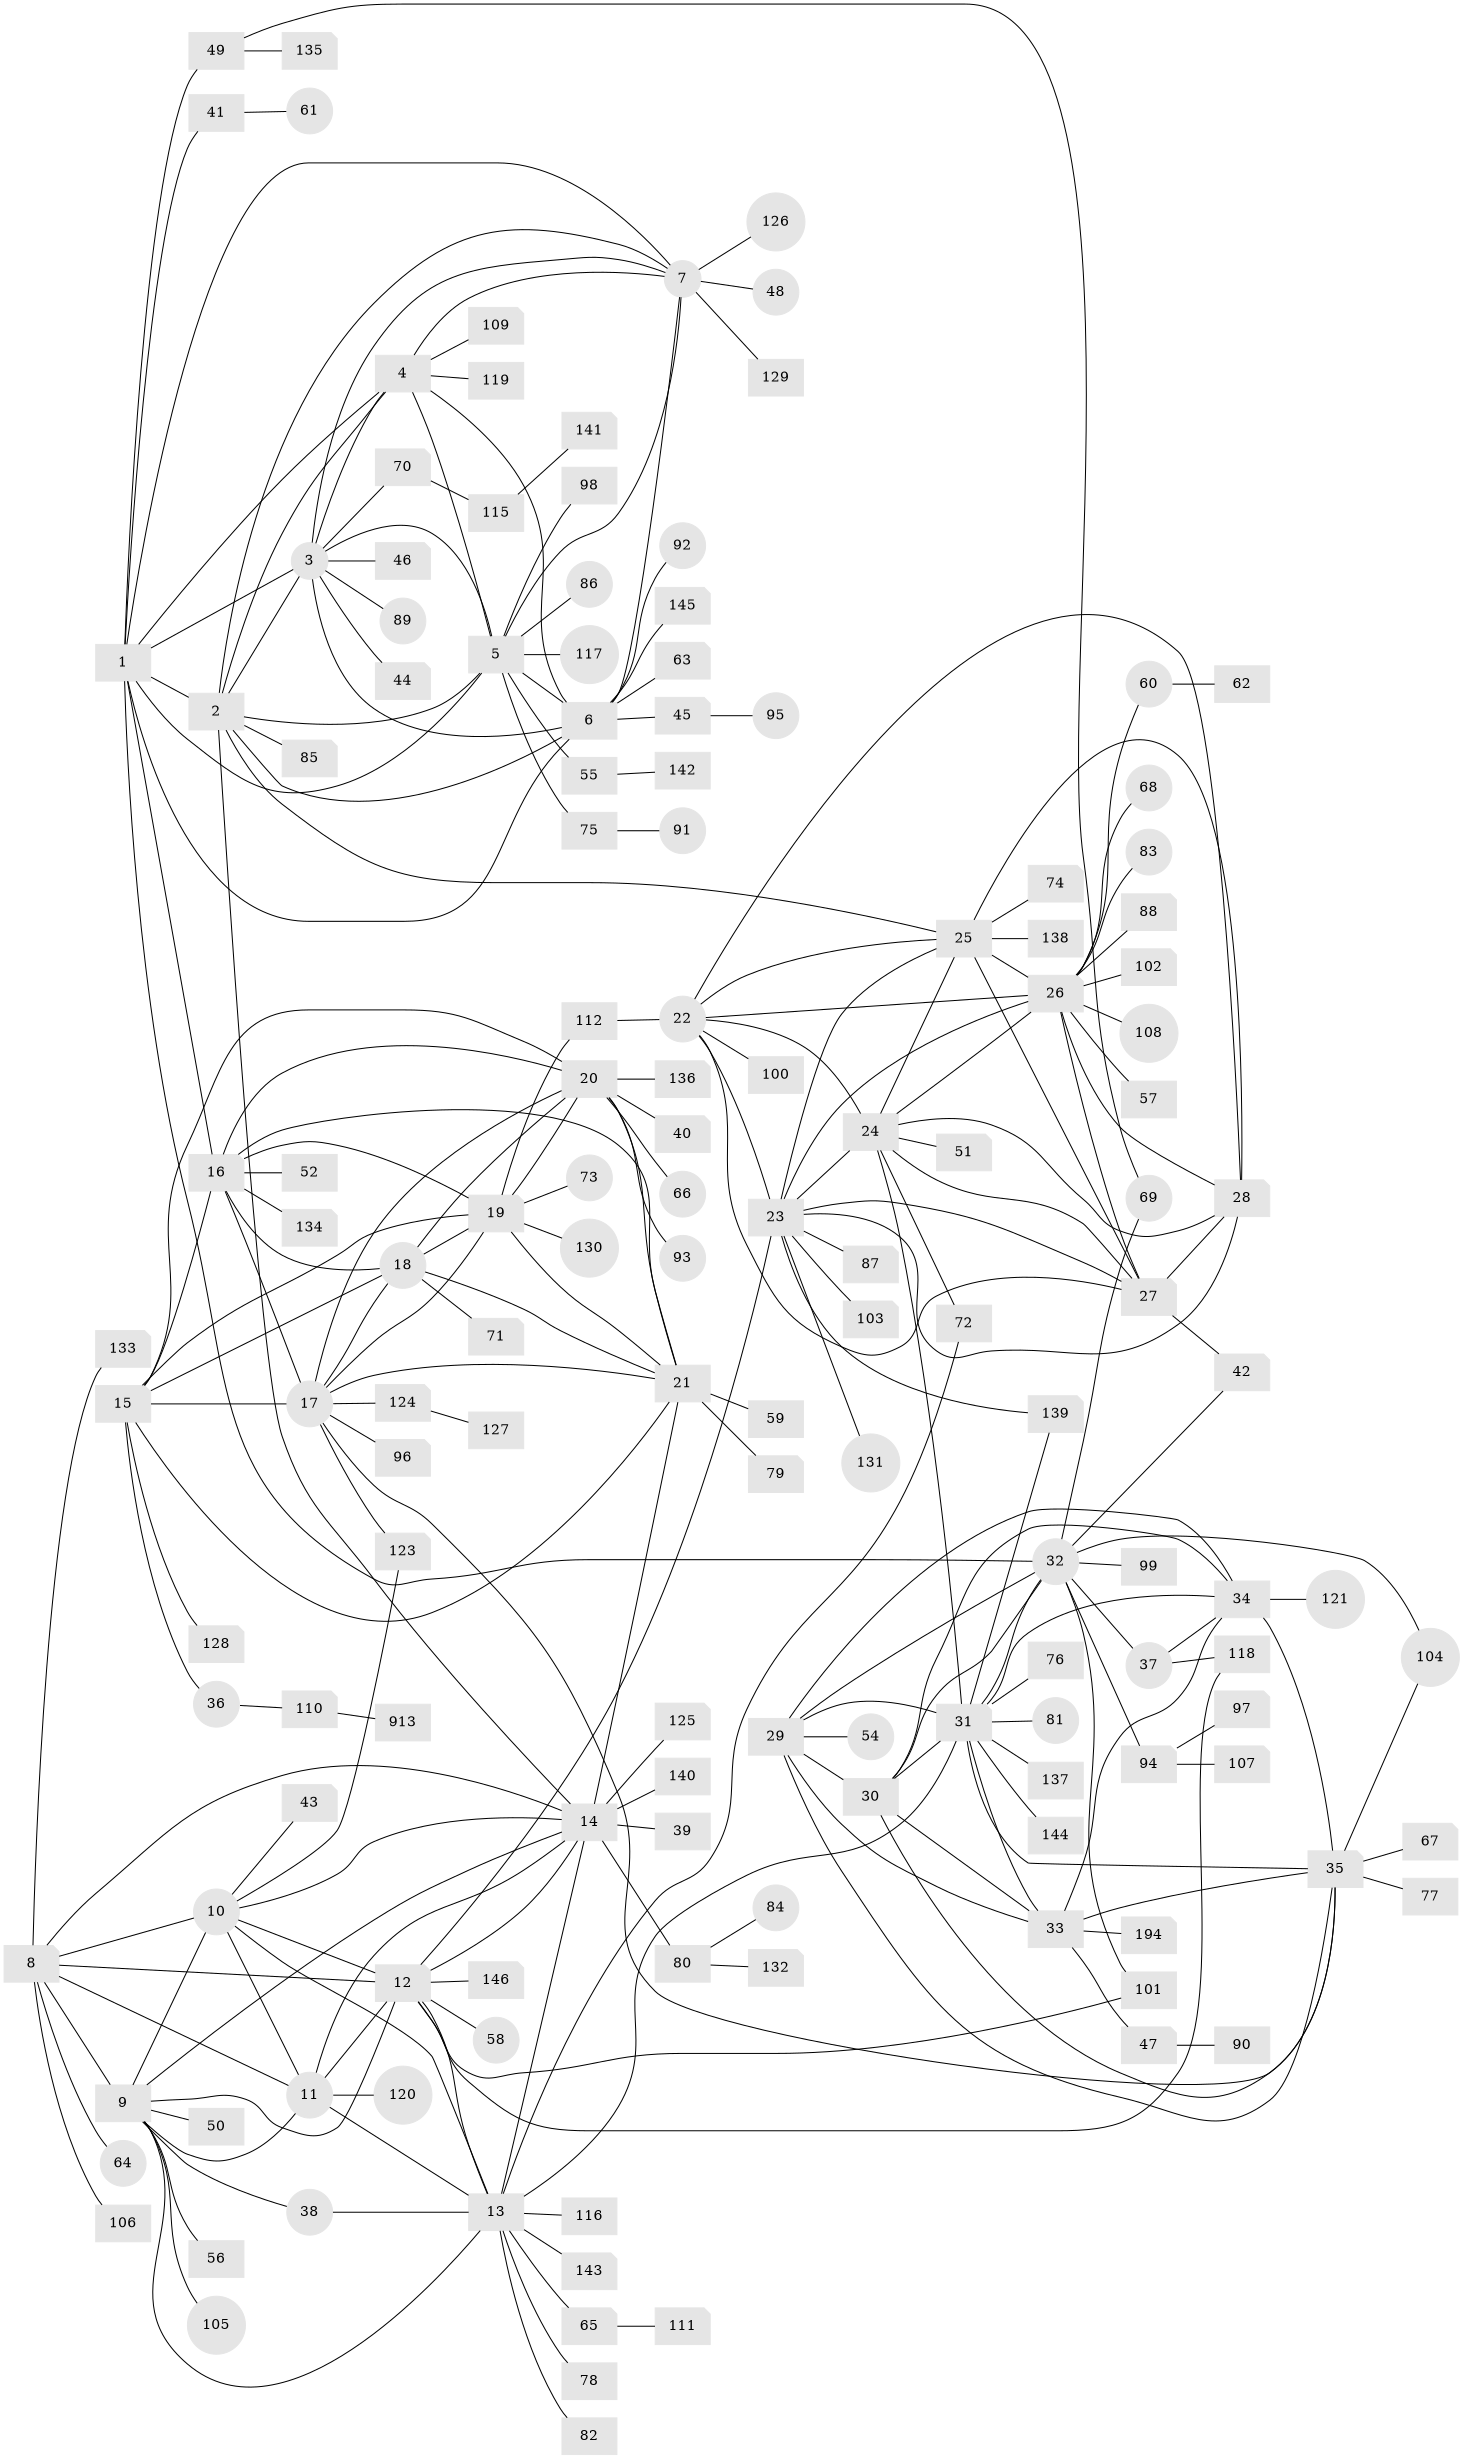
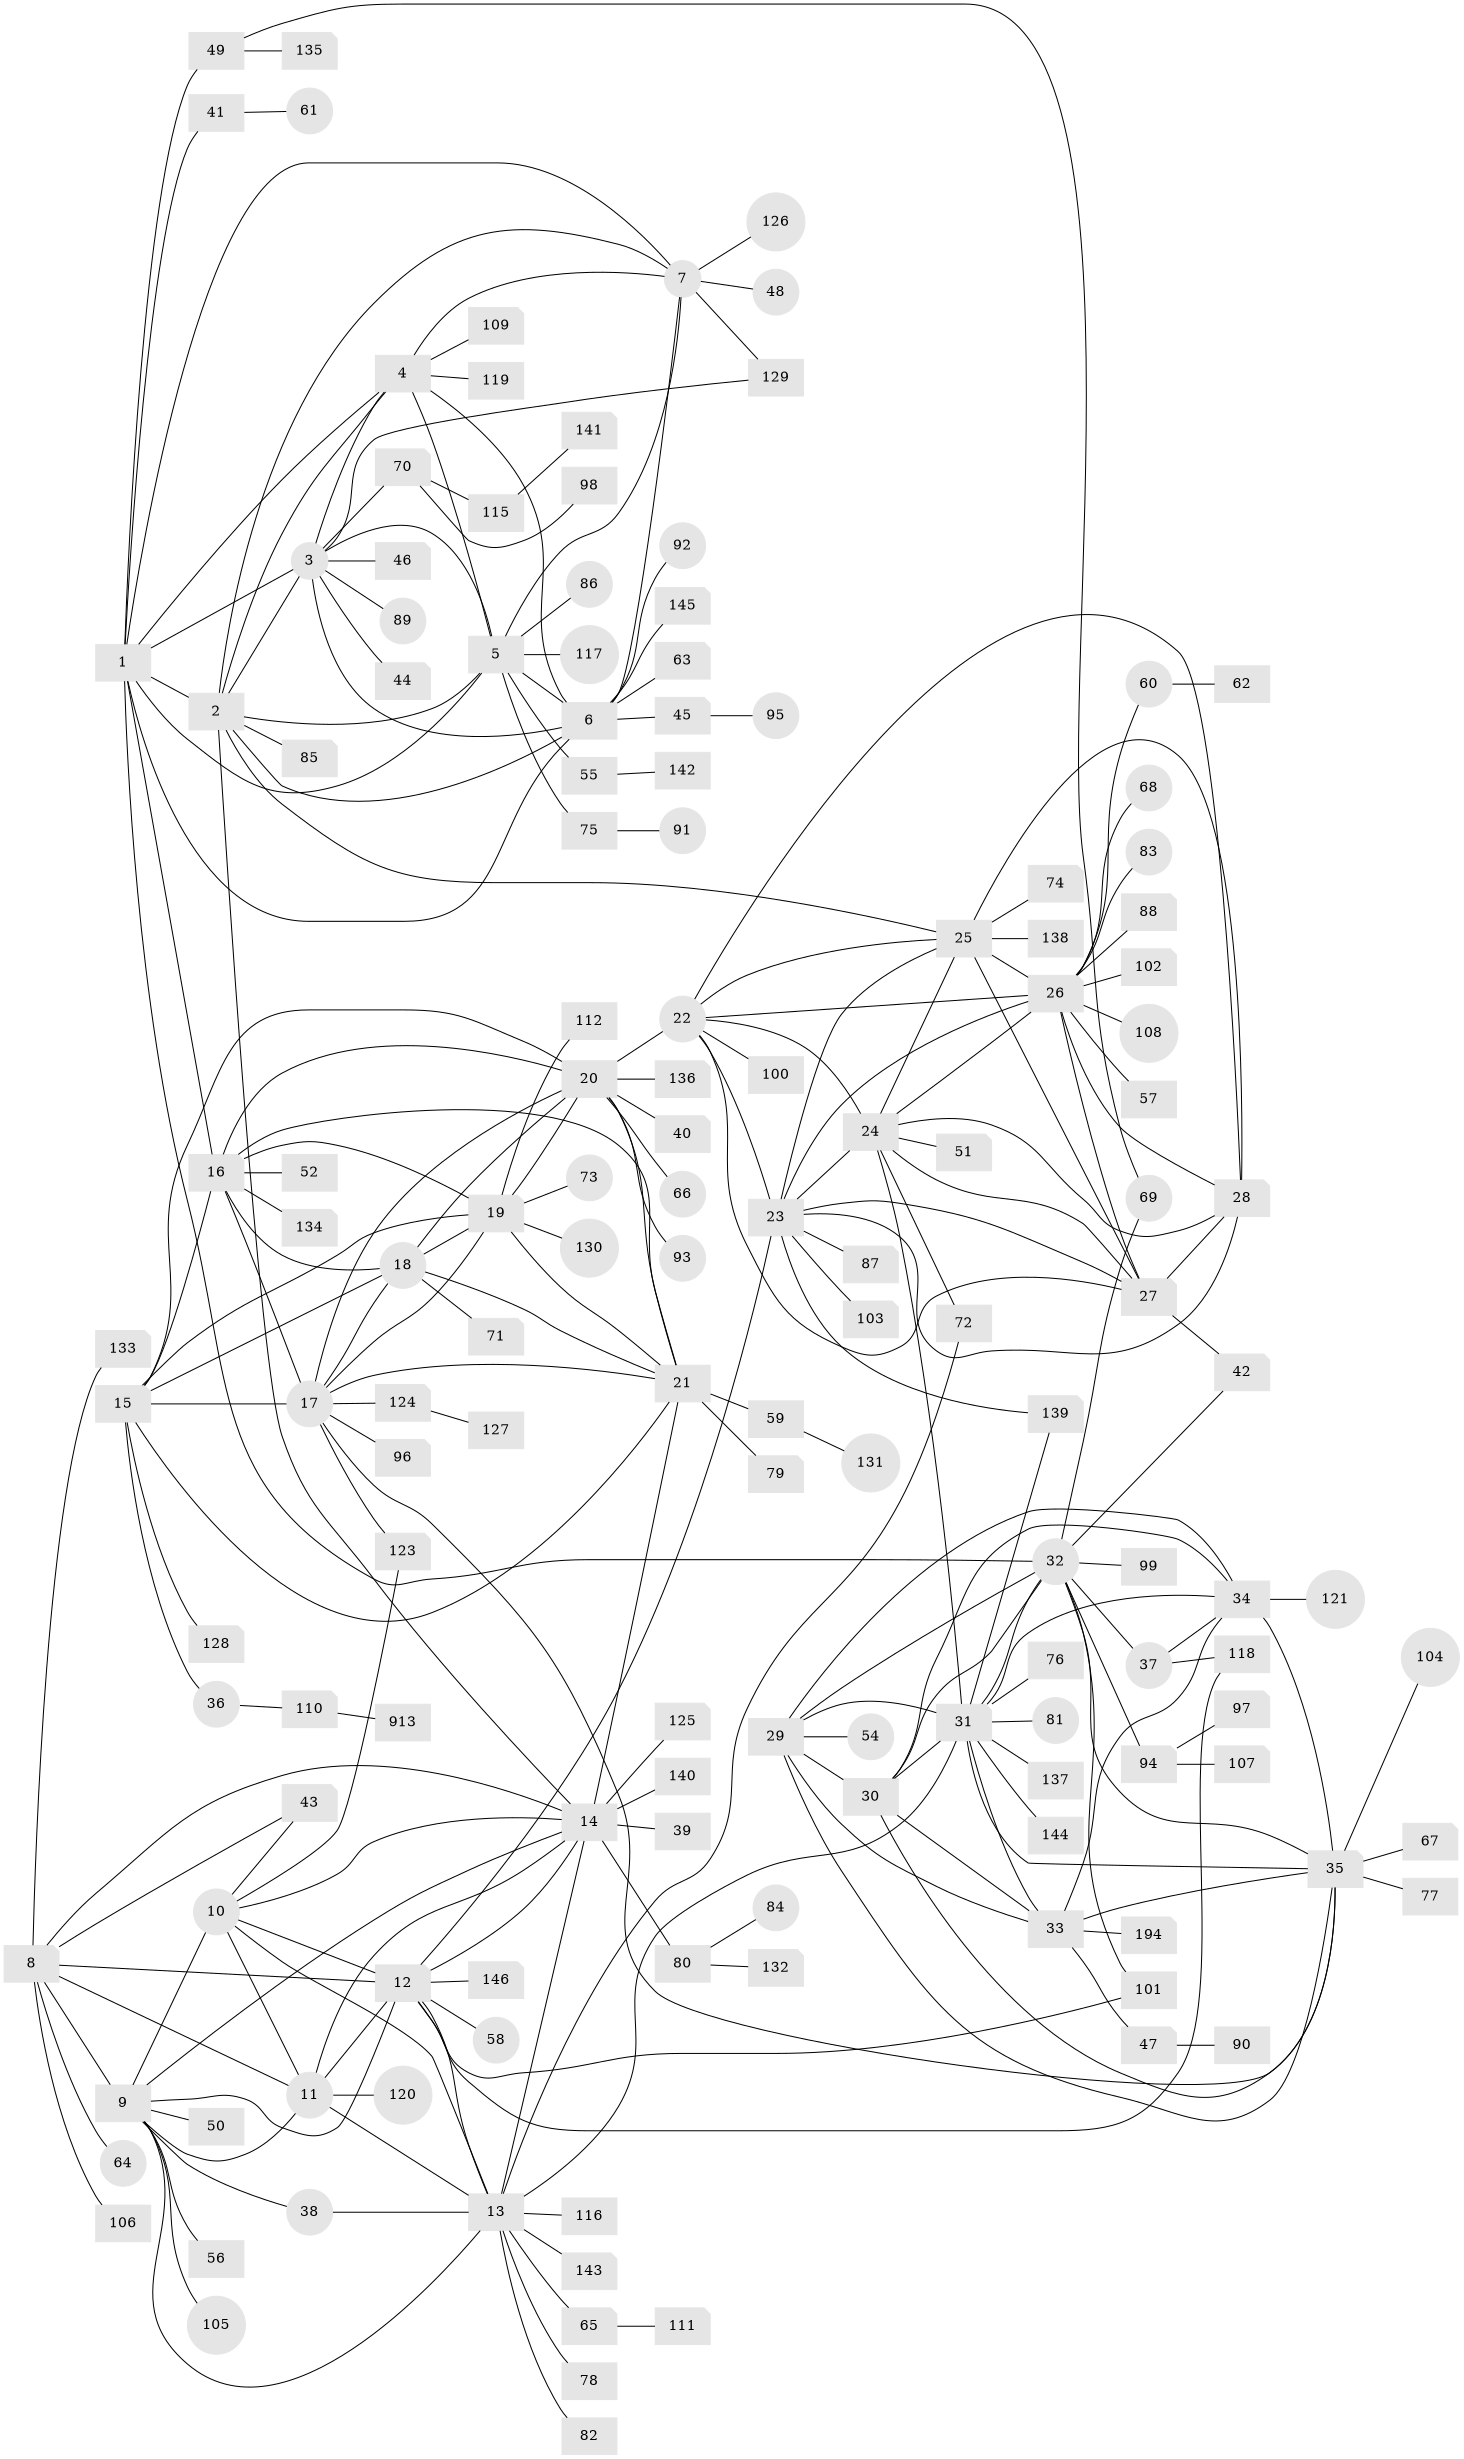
edge "7" -- "3": now "129" -- "3"
edge "98" -- "5": now "98" -- "70"
edge "22" -- "112": now "22" -- "20"
edge "23" -- "131": now "59" -- "131"
edge "32" -- "104": now "32" -- "35"
edge "10" -- "8": now "43" -- "8"
